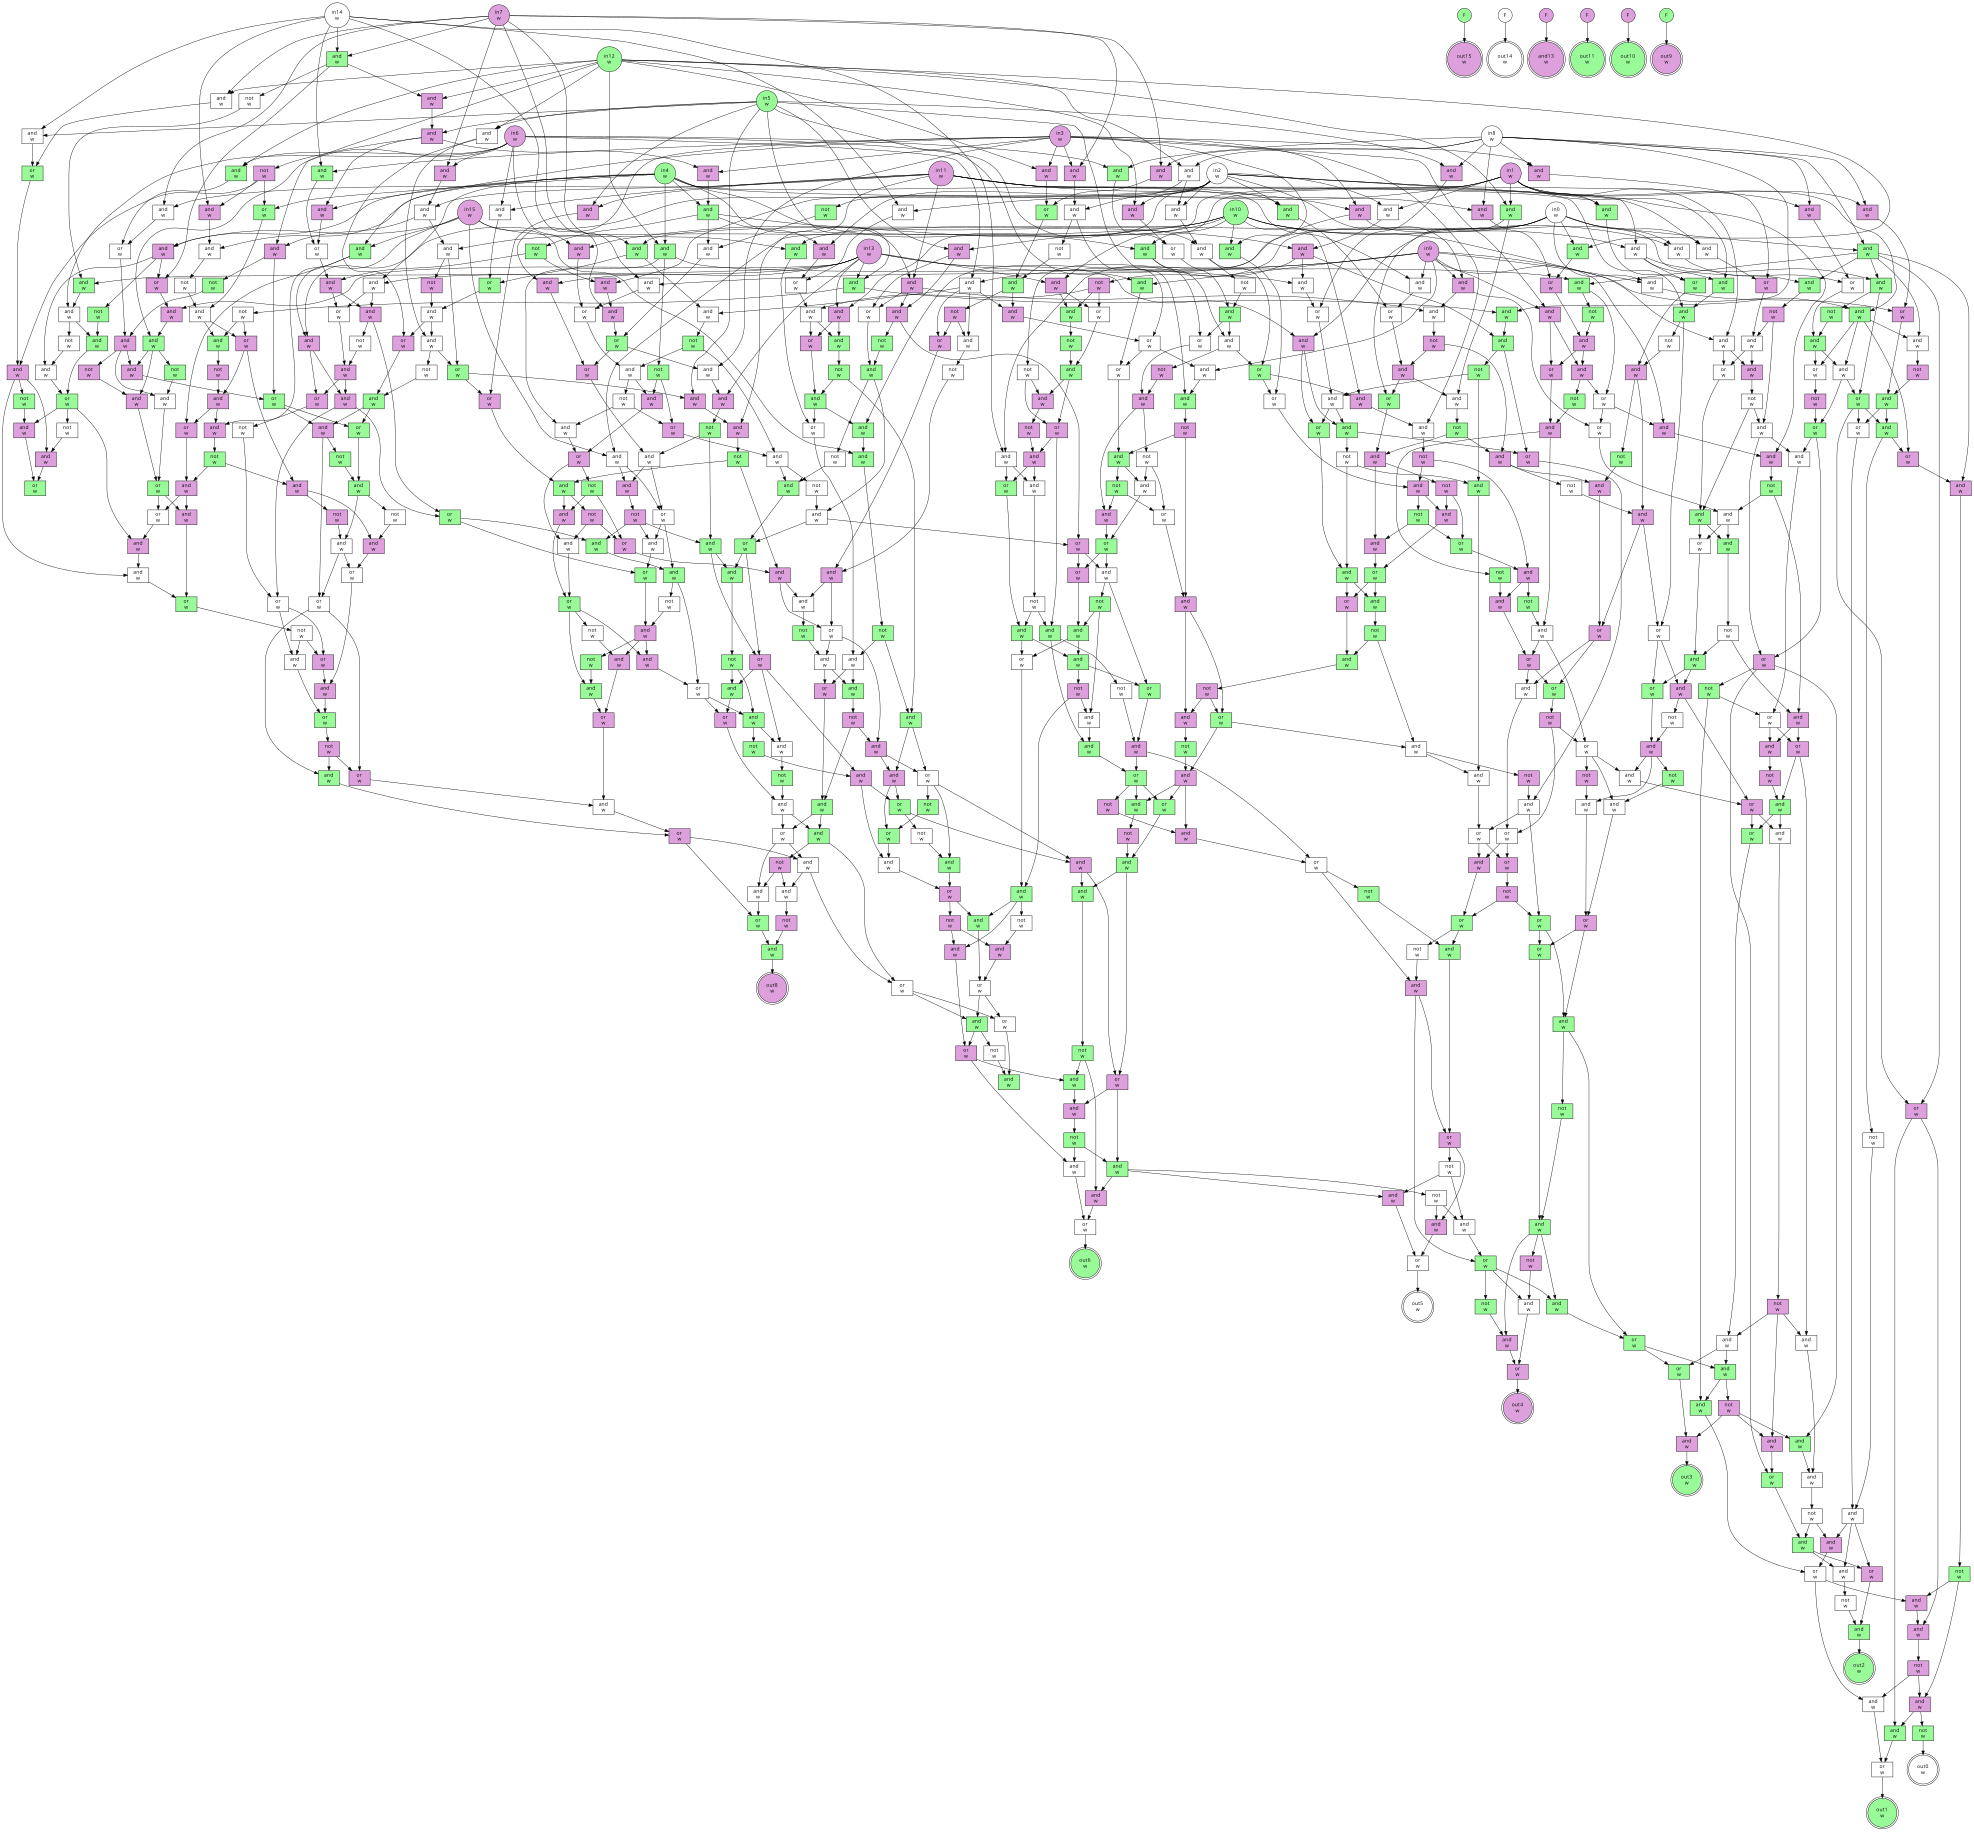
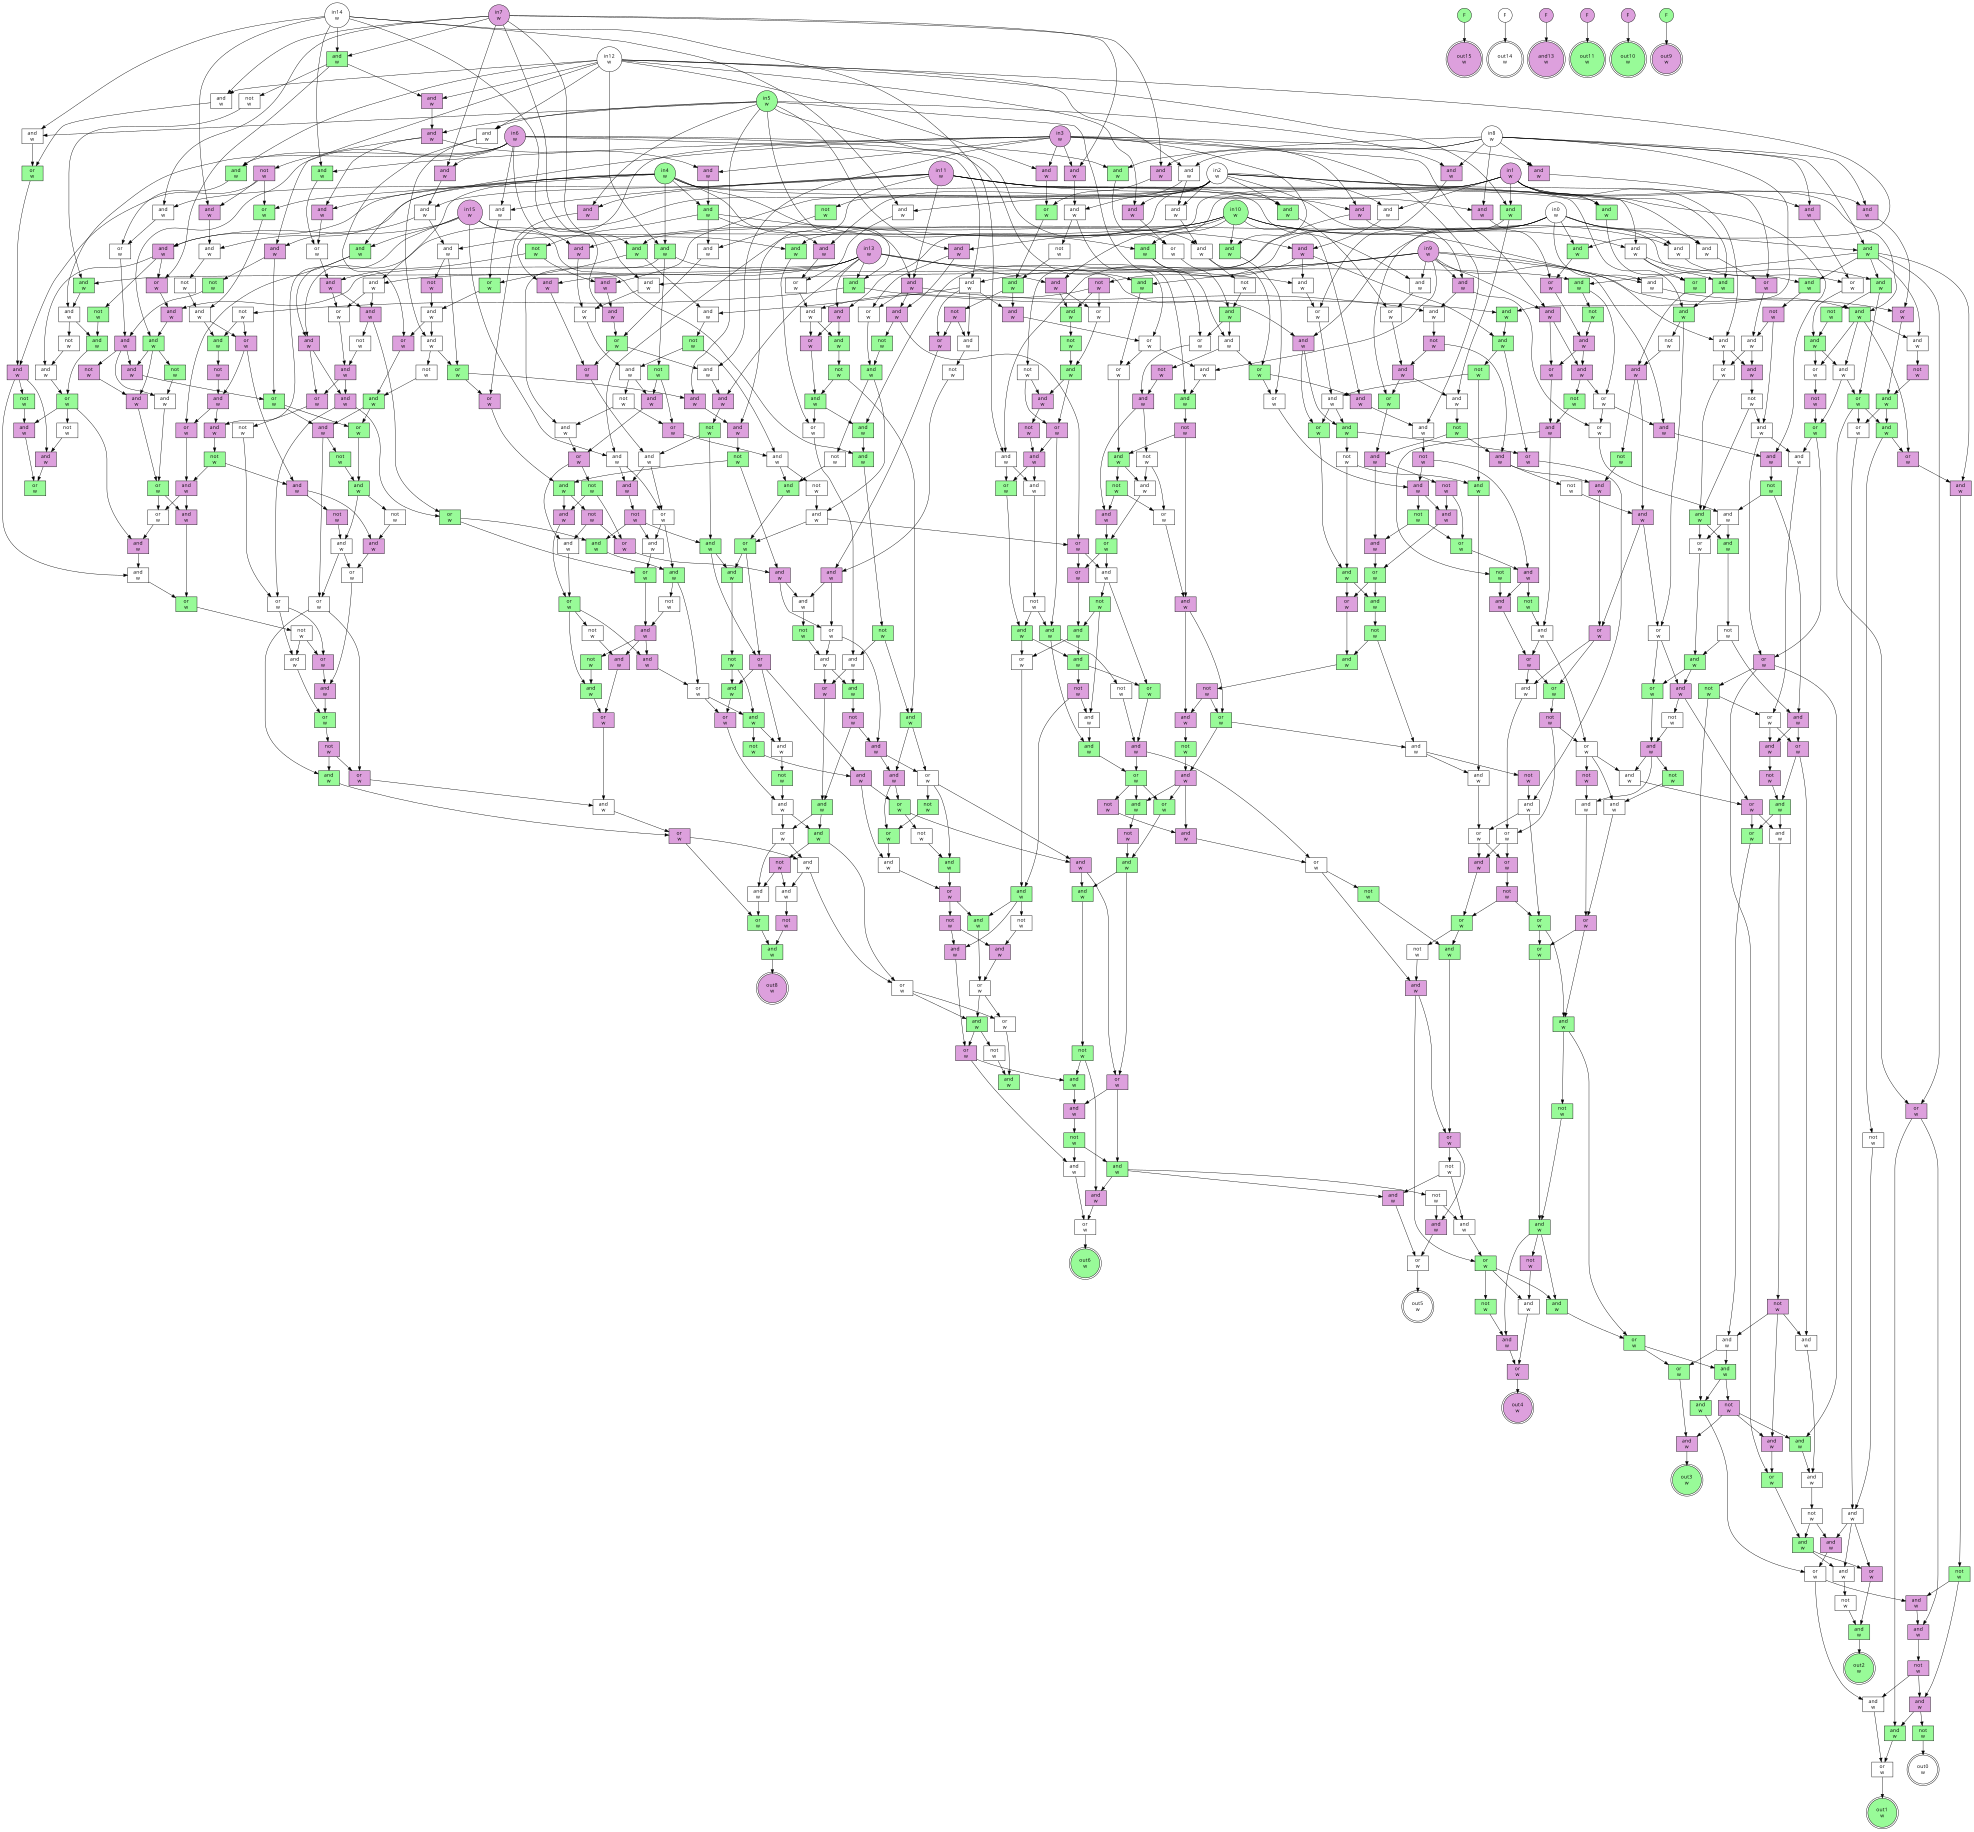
node "in12 w": fillcolor palegreen -> white
